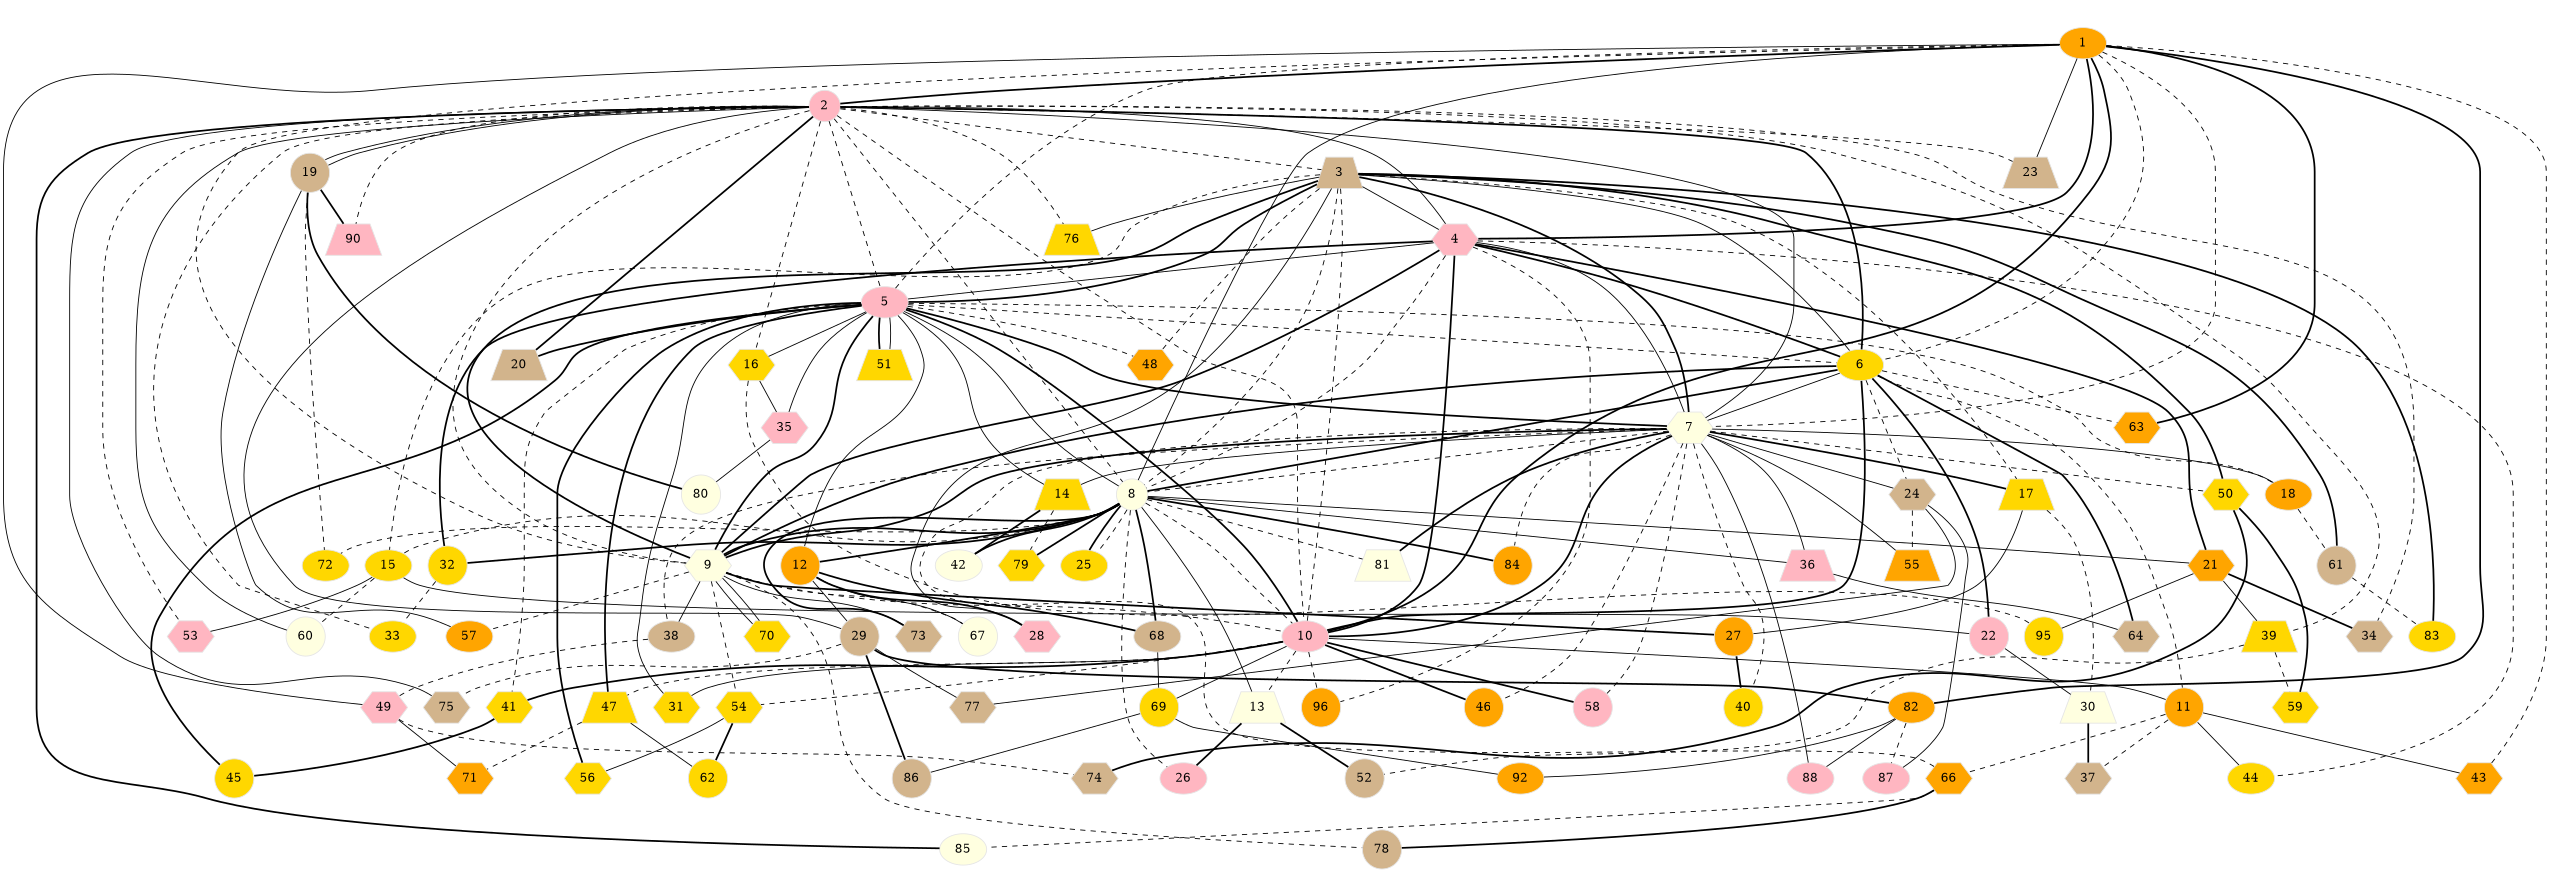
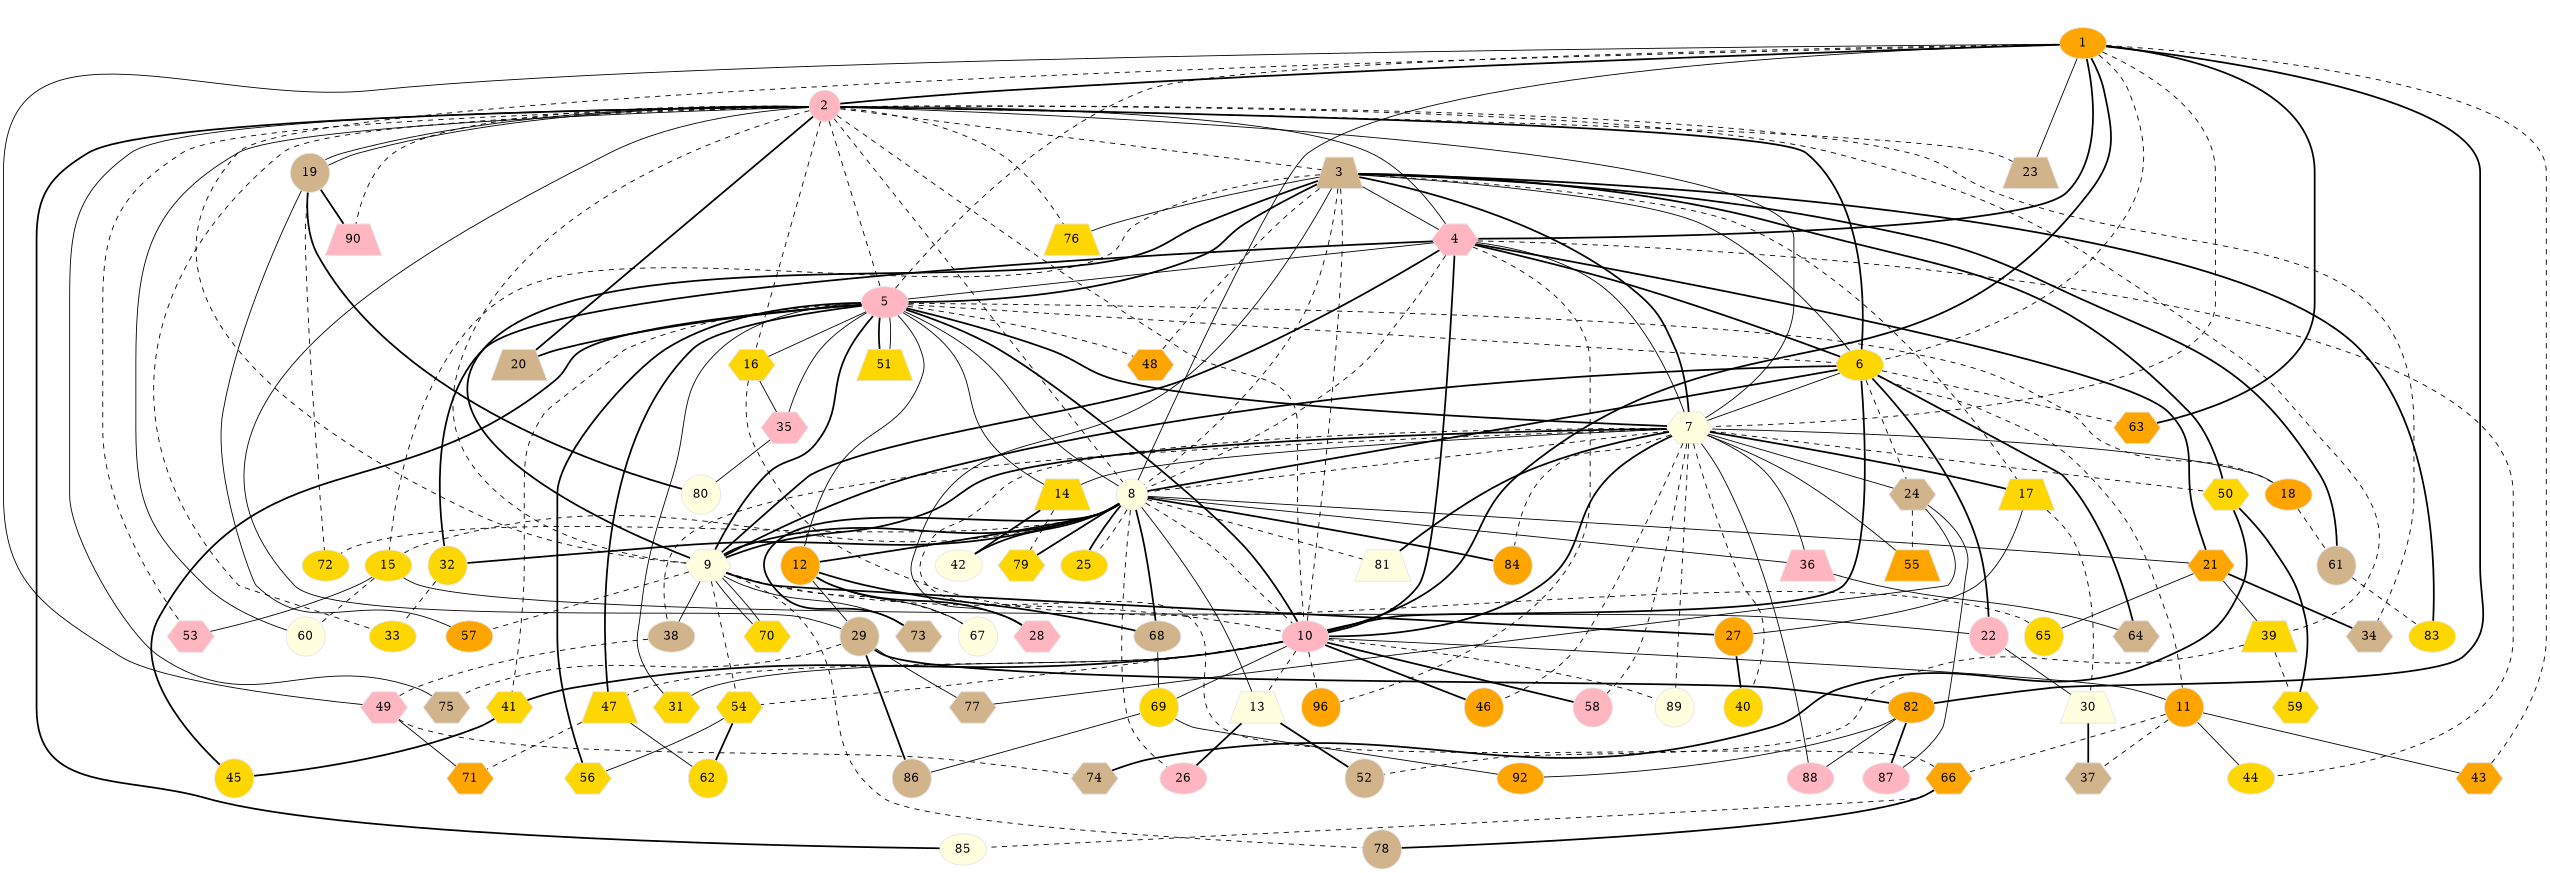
node "95": label "95" -> "65"
node "89": added
edge "82" -- "87": style dashed -> bold
